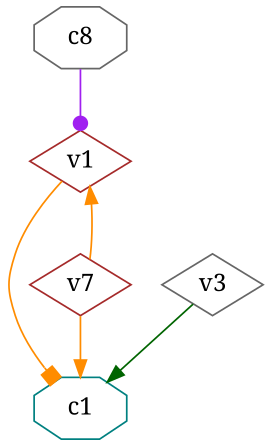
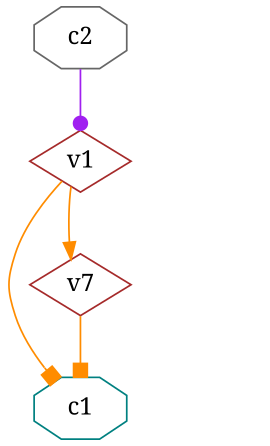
node "c8": label "c8" -> "c2"
edge "v7" -> "v1": reversed
node "v3": removed
edge "v7" -> "c1": arrowhead normal -> box
